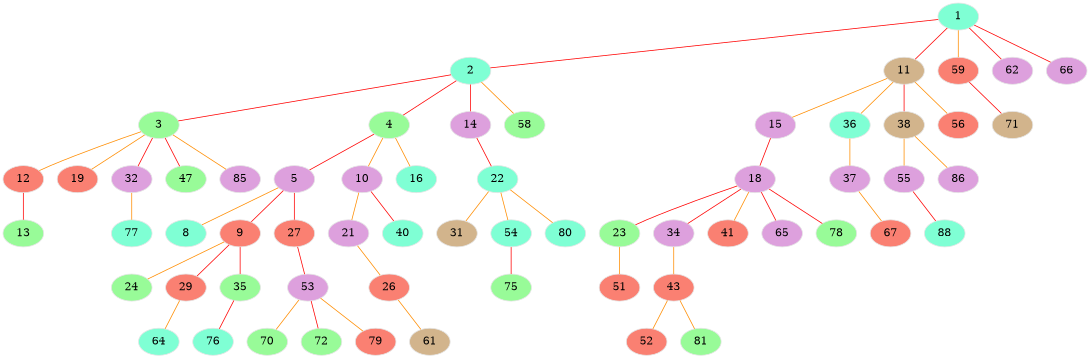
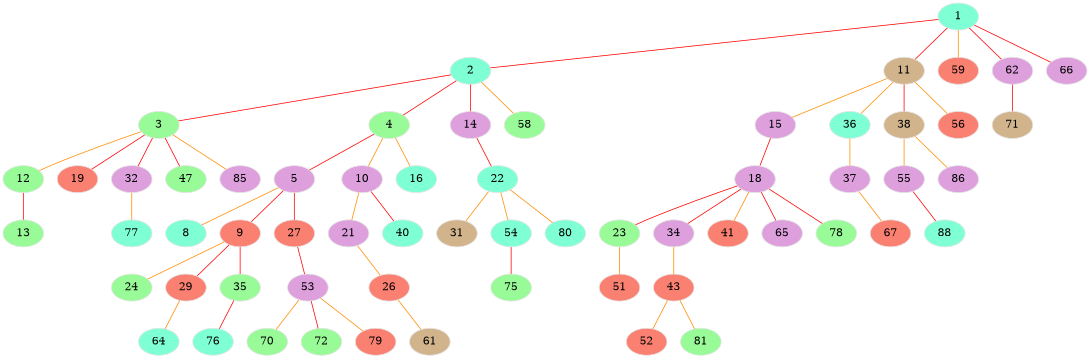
edge "59" -- "71": now "62" -- "71"
edge "3" -- "19": color darkorange -> red
node "12": fillcolor salmon -> palegreen
